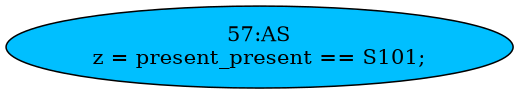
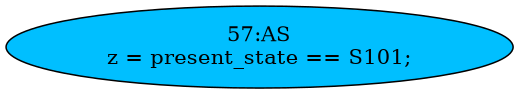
node "57:AS z = present_present == S101;": label "57:AS z = present_present == S101;" -> "57:AS z = present_state == S101;"
